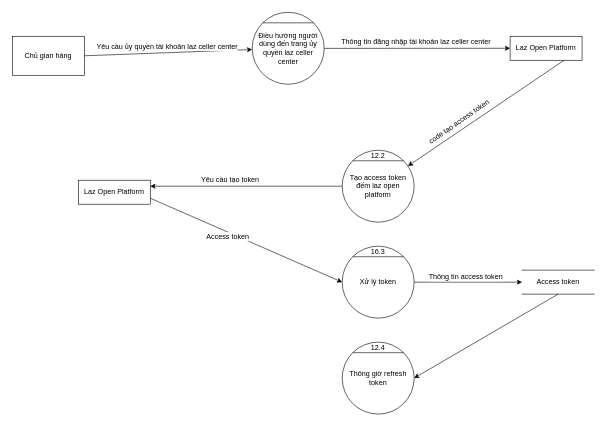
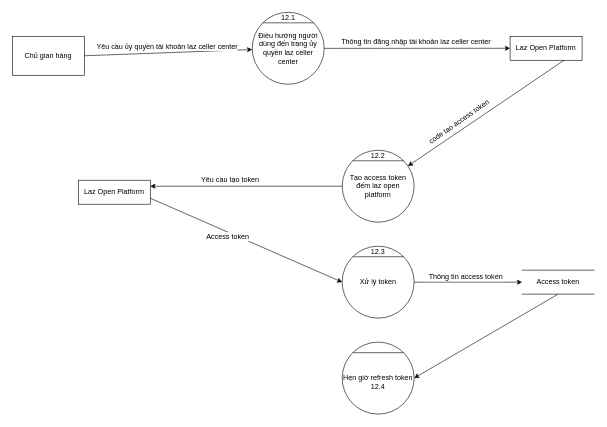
node "12.1": added
node "16.3": label "16.3" -> "12.3"
node "12.4": moved (378, 348) -> (378, 387)
node "Thông giờ refresh token": label "Thông giờ refresh token" -> "Hẹn giờ refresh token"
